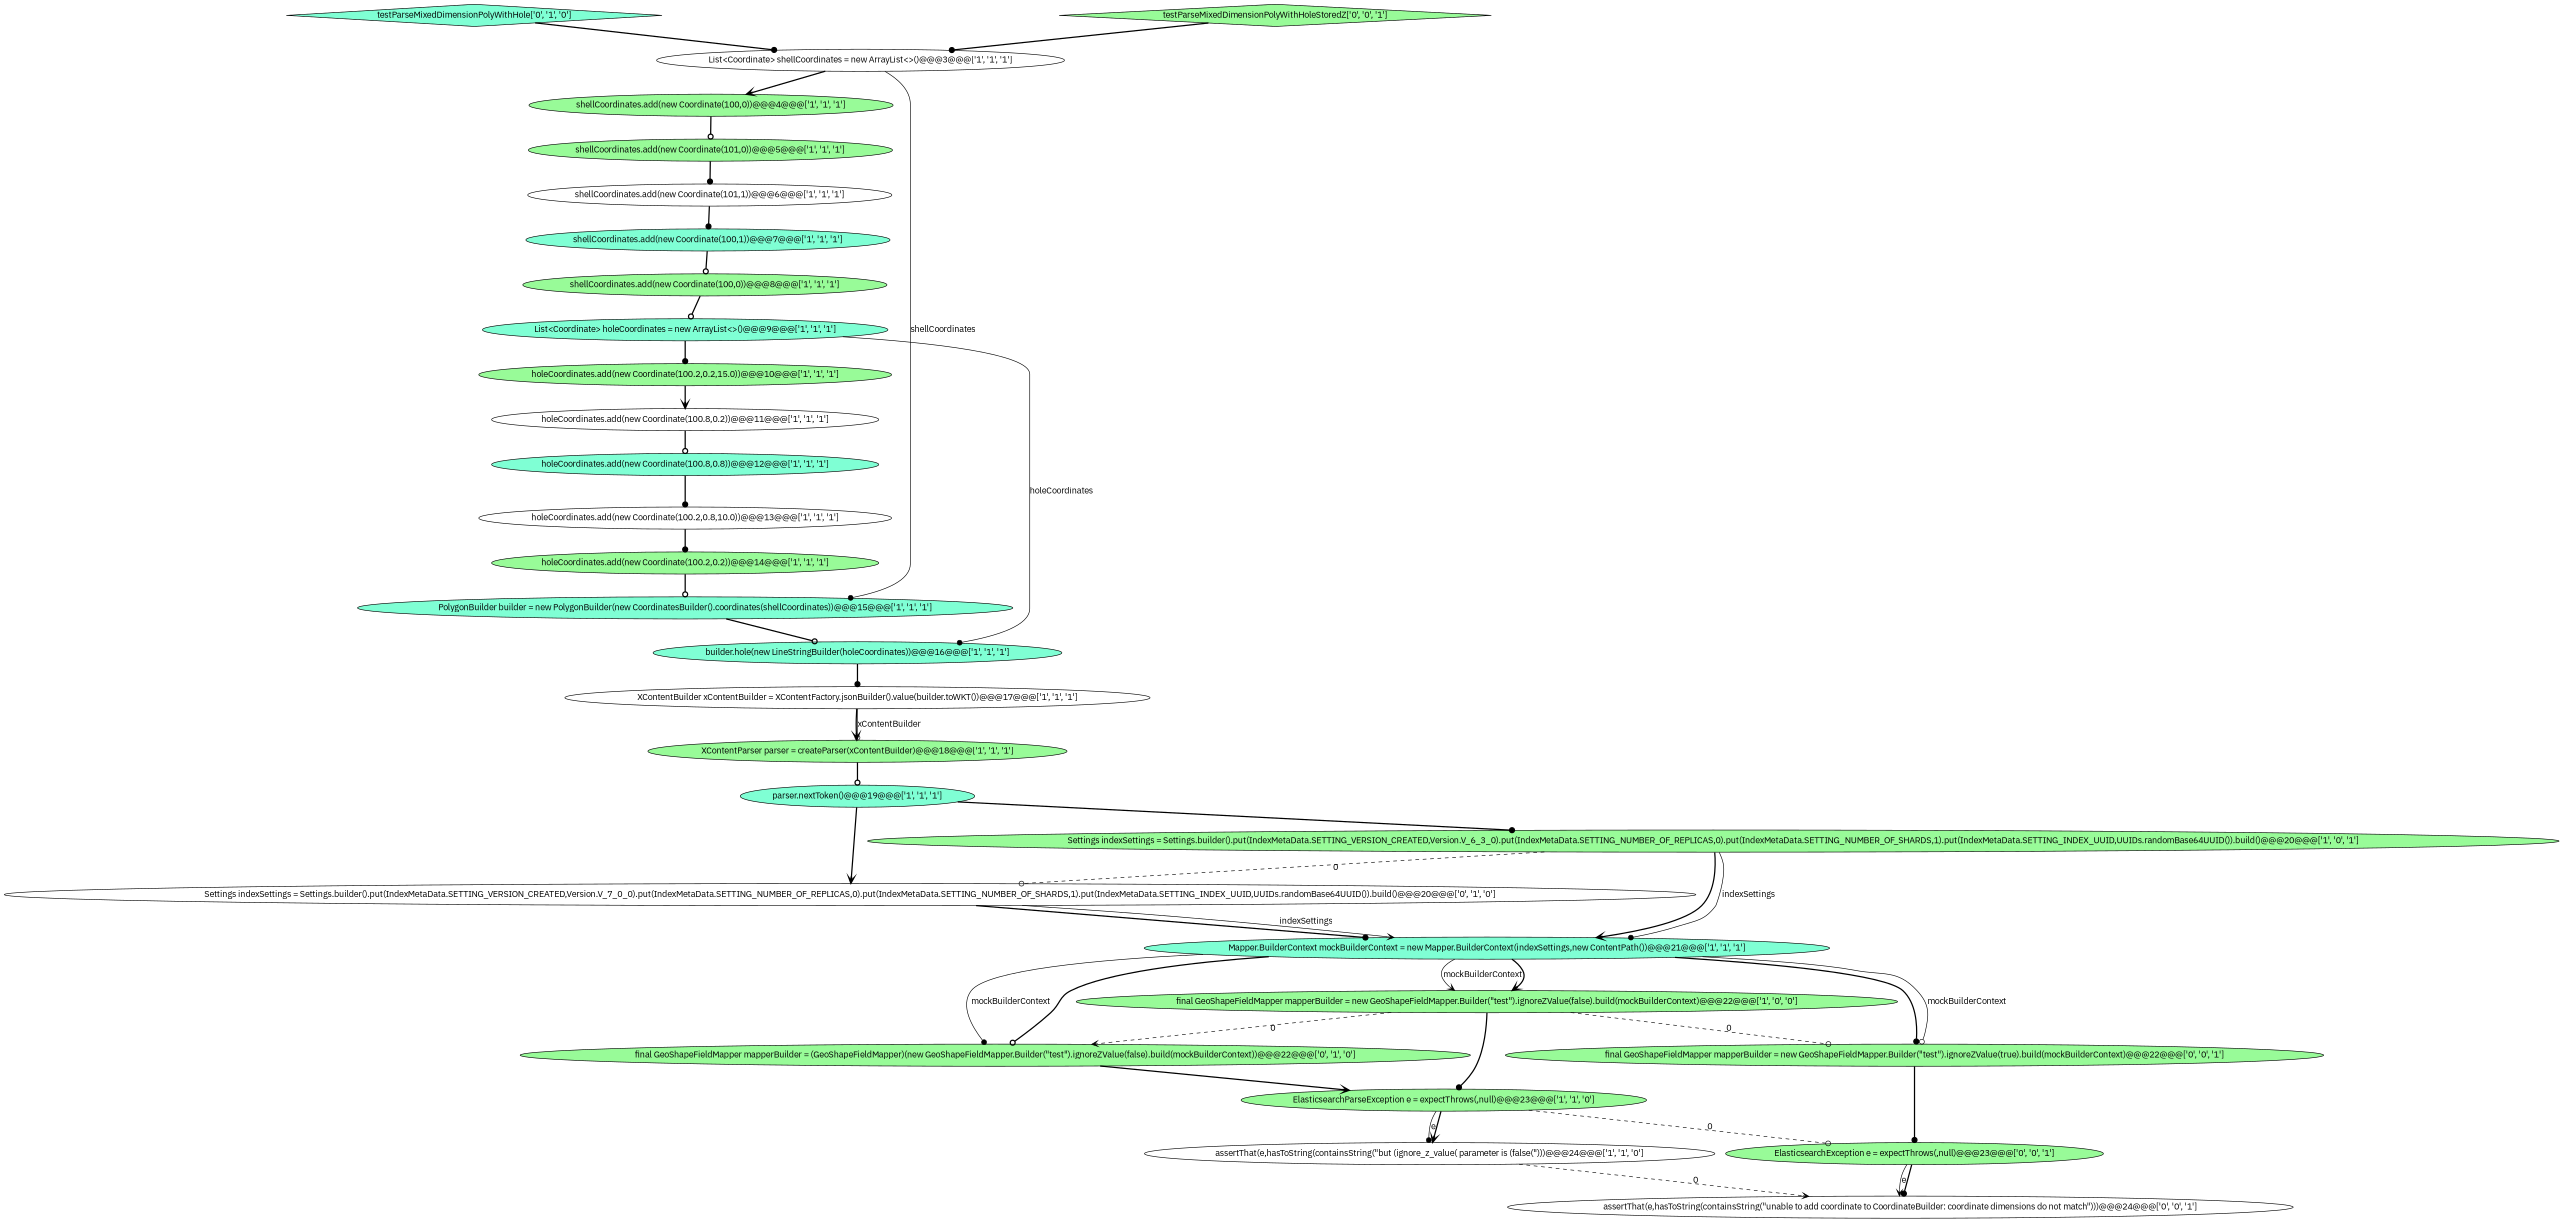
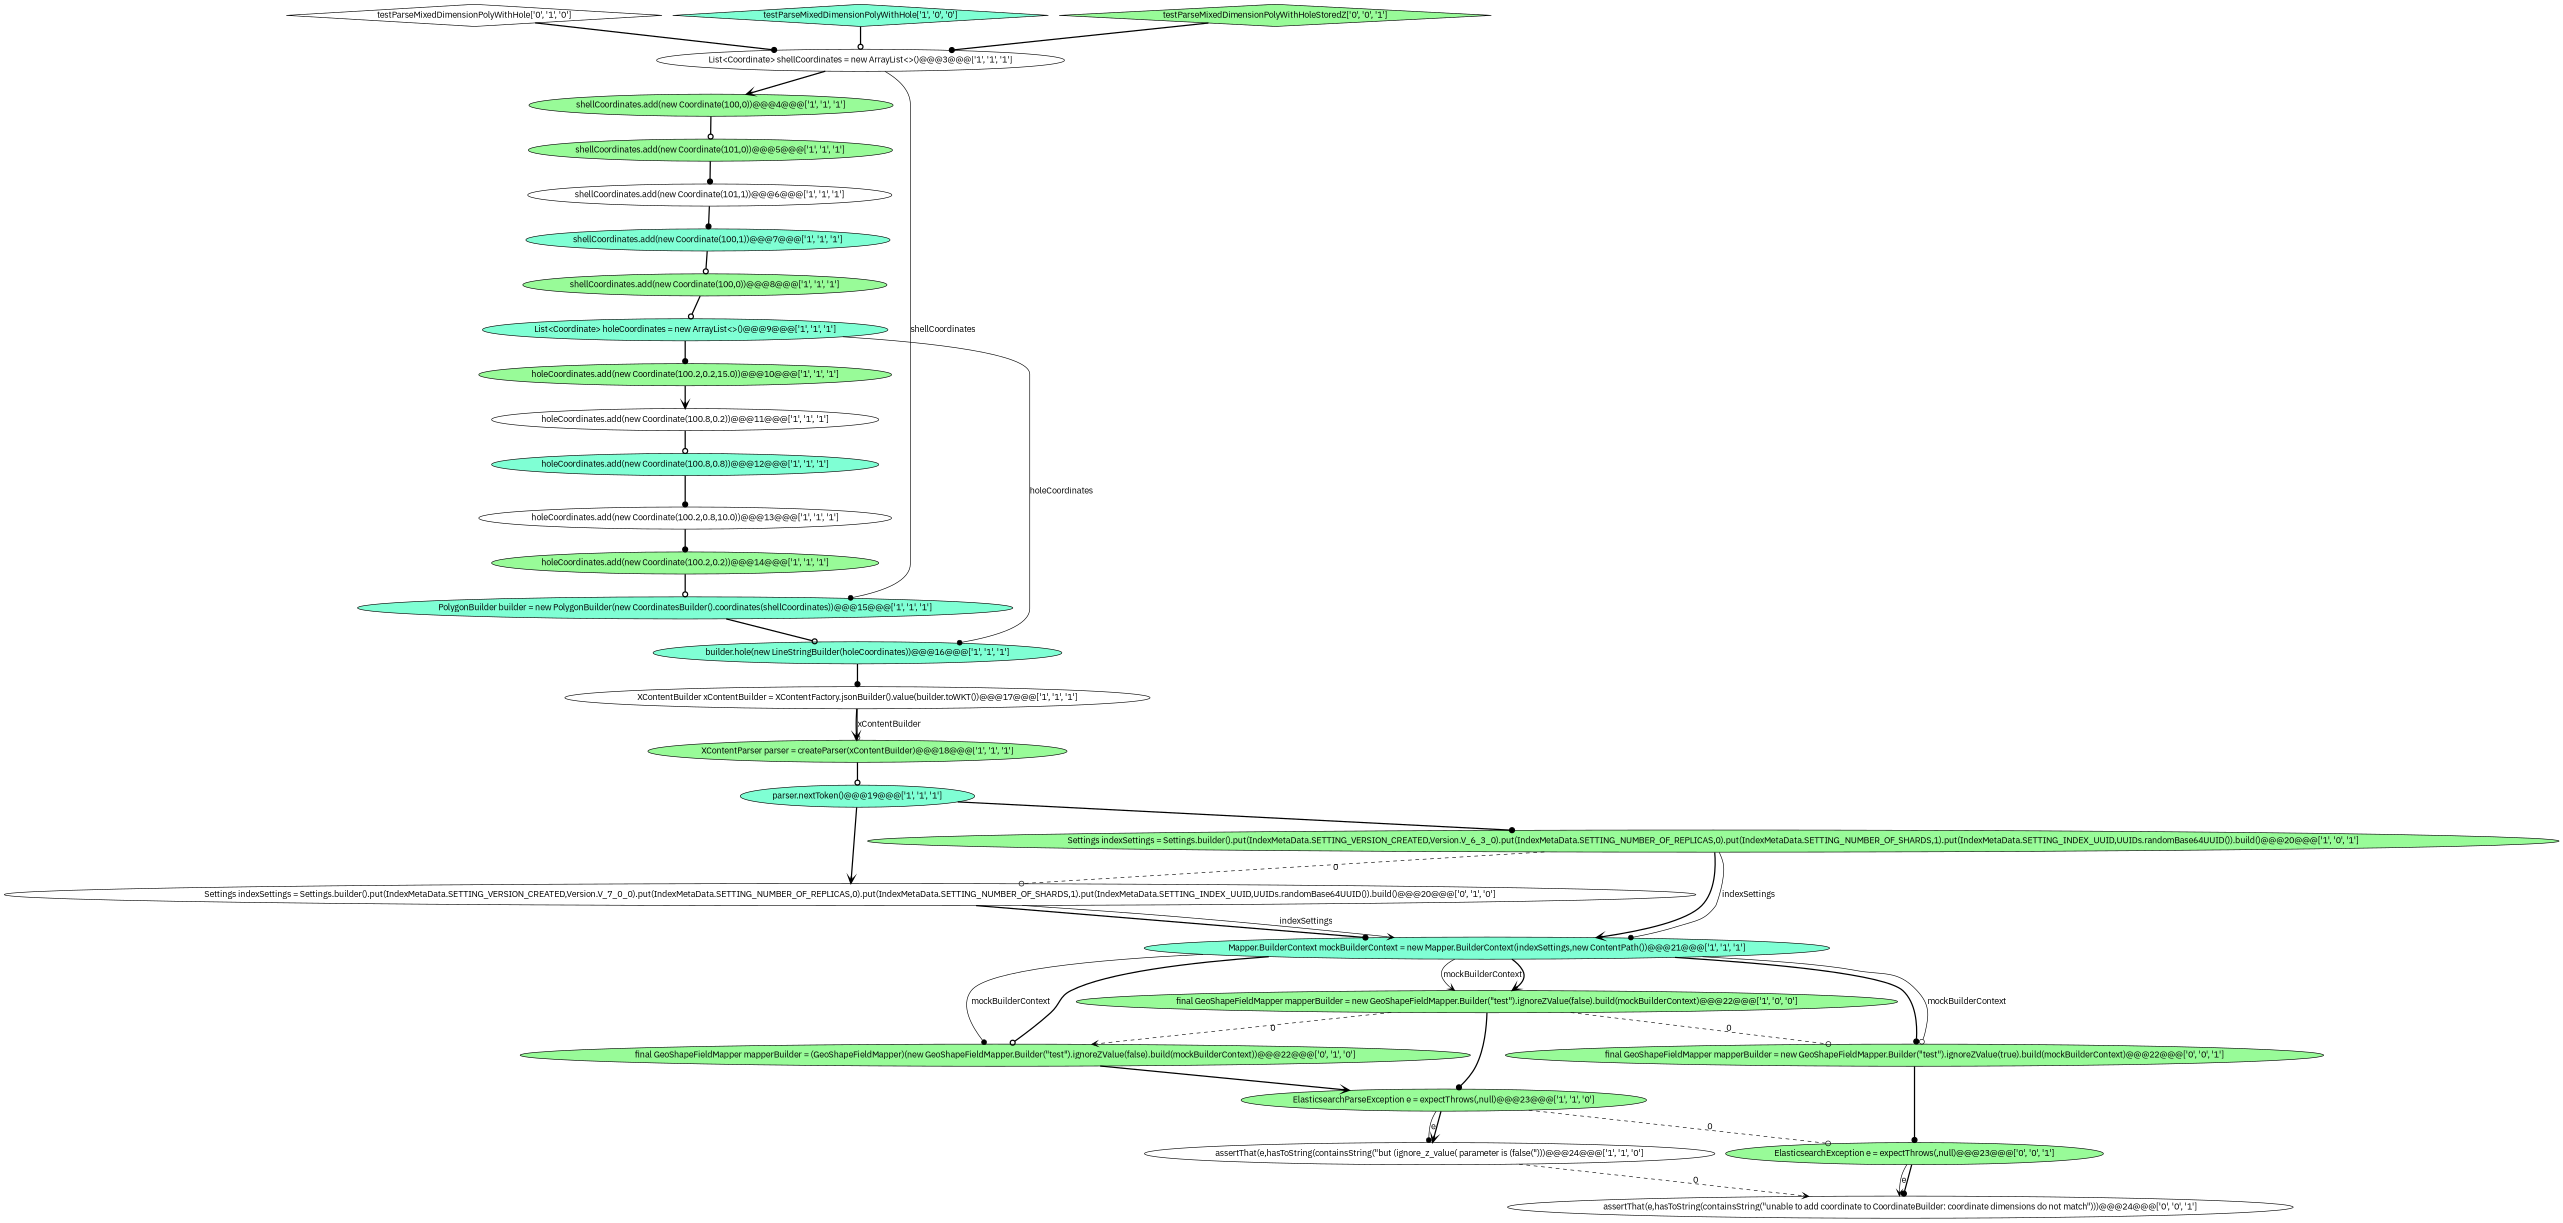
node "testParseMixedDimensionPolyWithHole['0', '1', '0']": fillcolor aquamarine -> white
node "testParseMixedDimensionPolyWithHole['1', '0', '0']": added
